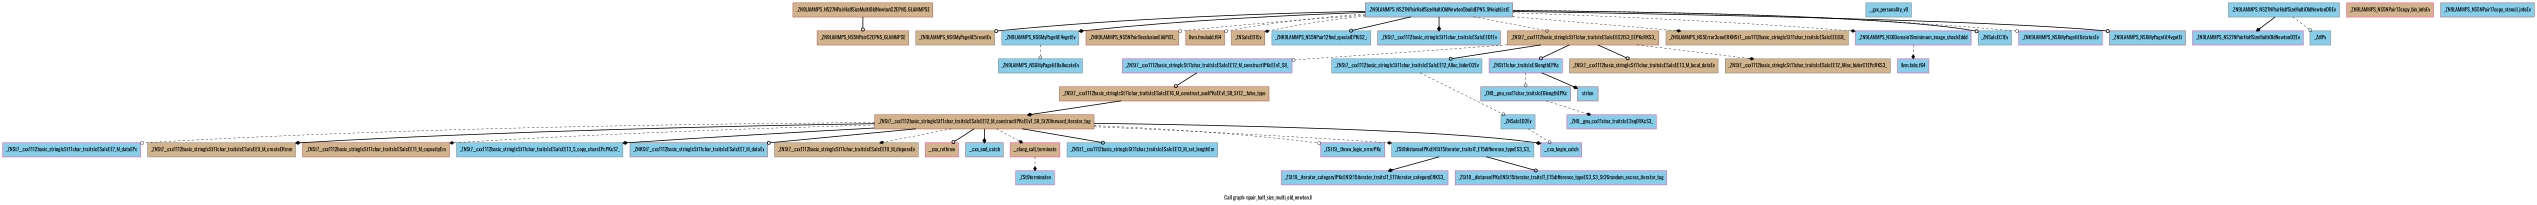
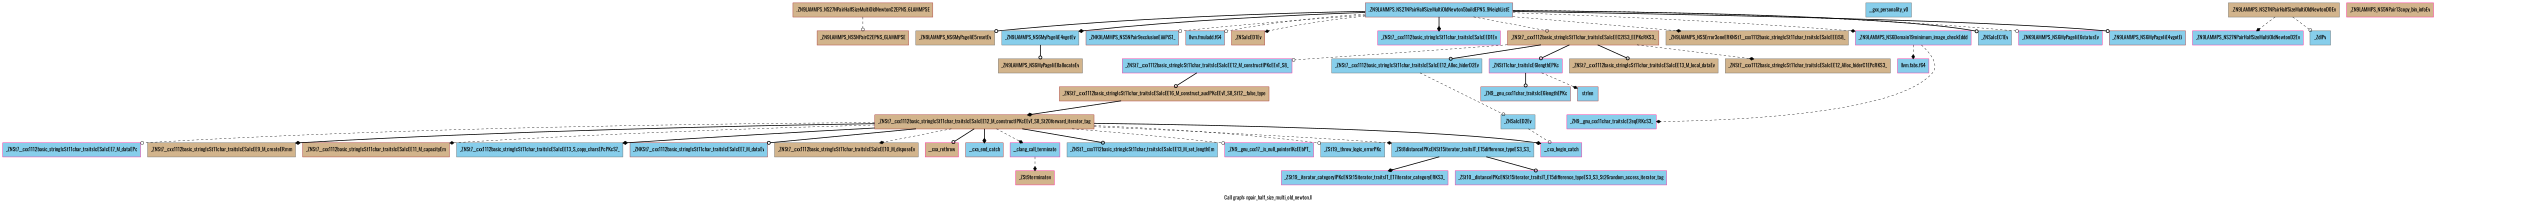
node "_ZN9LAMMPS_NS27NPairHalfSizeMultiOldNewtonD0Ev": fillcolor skyblue -> tan
node "_ZN9LAMMPS_NS5NPair17copy_stencil_infoEv": removed
edge "_ZN9LAMMPS_NS27NPairHalfSizeMultiOldNewtonC2EPNS_6LAMMPSE" -> "_ZN9LAMMPS_NS5NPairC2EPNS_6LAMMPSE": style bold -> dashed
edge "_ZN9LAMMPS_NS27NPairHalfSizeMultiOldNewtonD0Ev" -> "_ZN9LAMMPS_NS27NPairHalfSizeMultiOldNewtonD2Ev": style bold -> dashed
node "_ZNK9LAMMPS_NS5NPair9exclusionEiiiiPiS1_": fillcolor tan -> skyblue
node "llvm.fmuladd.f64": fillcolor tan -> skyblue
node "_ZNK9LAMMPS_NS5NPair12find_specialEPKiS2_i": removed
node "_ZNSt7__cxx1112basic_stringIcSt11char_traitsIcESaIcEED1Ev": color brown -> deeppink
edge "_ZN9LAMMPS_NS6MyPageIiE4vgetEv" -> "_ZN9LAMMPS_NS6MyPageIiE8allocateEv": style dashed -> bold
node "_ZN9LAMMPS_NS6MyPageIiE8allocateEv": fillcolor skyblue -> tan
edge "_ZNSt11char_traitsIcE6lengthEPKc" -> "_ZN9__gnu_cxx11char_traitsIcE6lengthEPKc": style dashed -> bold
edge "_ZNSt11char_traitsIcE6lengthEPKc" -> "strlen": style bold -> dashed
edge "_ZN9__gnu_cxx11char_traitsIcE6lengthEPKc" -> "_ZN9__gnu_cxx11char_traitsIcE2eqERKcS3_": now "_ZN9LAMMPS_NS6Domain19minimum_image_checkEddd" -> "_ZN9__gnu_cxx11char_traitsIcE2eqERKcS3_"
node "__clang_call_terminate": fillcolor tan -> skyblue
node "_ZN9__gnu_cxx17__is_null_pointerIKcEEbPT_": added
node "_ZSt19__throw_logic_errorPKc": color deeppink -> gray40
node "_ZSt9terminatev": fillcolor skyblue -> tan
